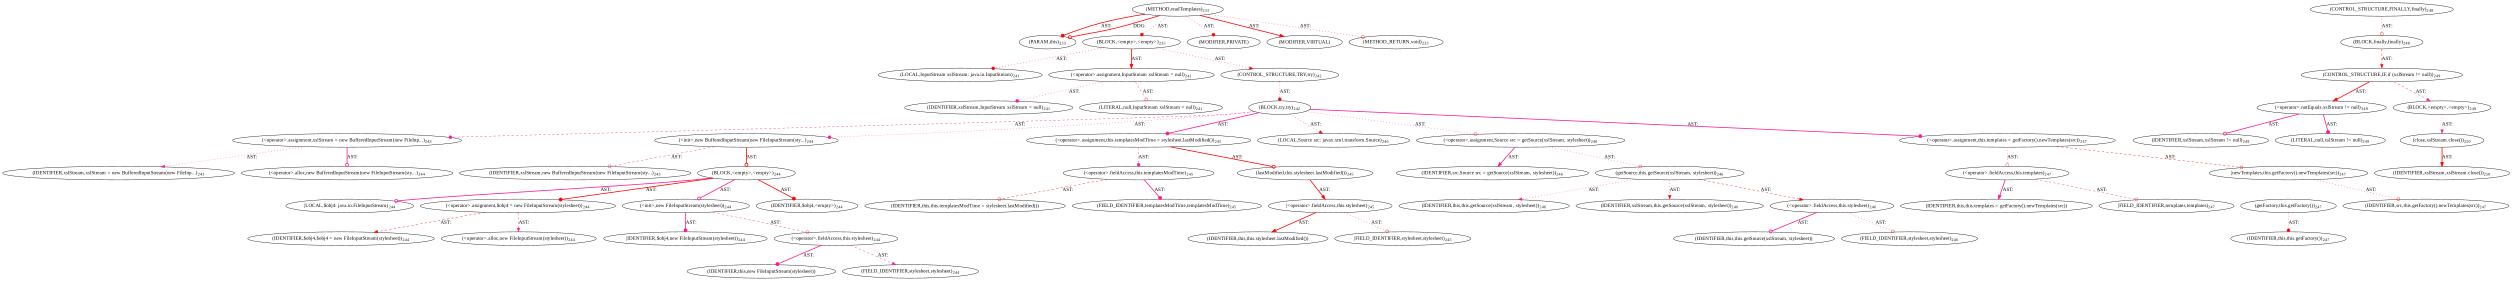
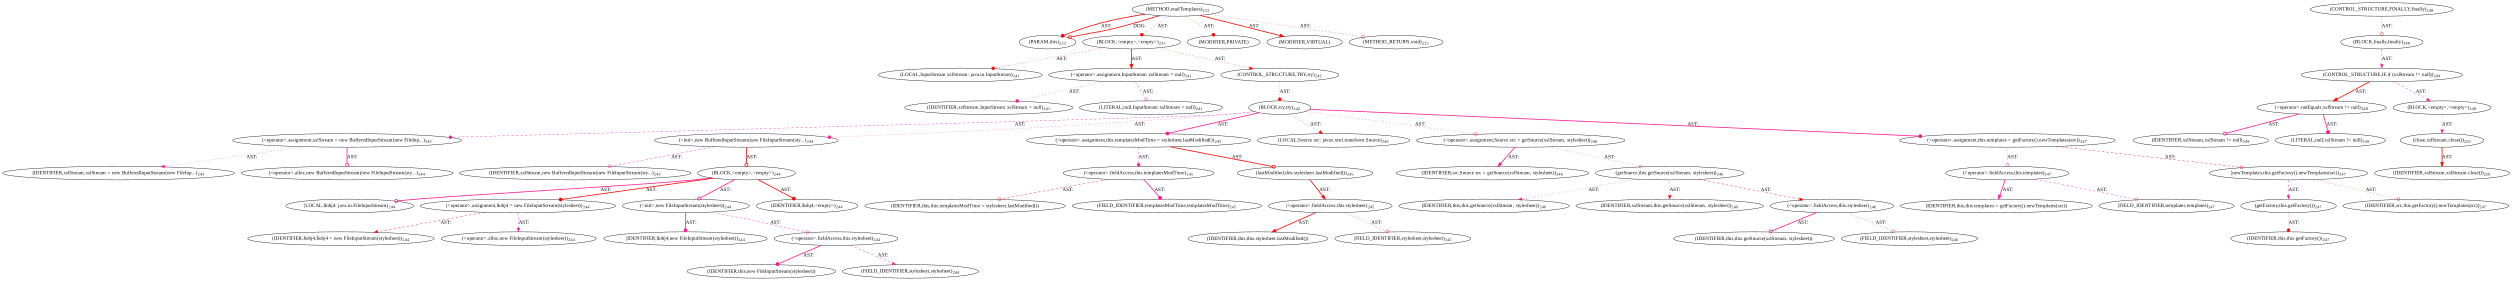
edge "(BLOCK,finally,finally)" -> "(CONTROL_STRUCTURE,IF,if (xslStream != null))": color red -> deeppink
edge "(newTemplates,this.getFactory().newTemplates(src))" -> "(getFactory,this.getFactory())": added, label "AST:"
